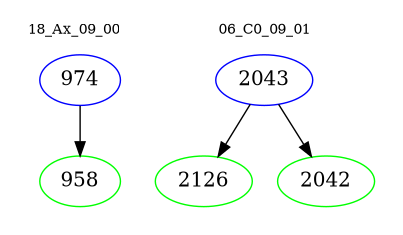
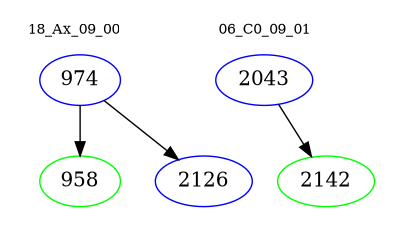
edge "2043" -> "2126": now "974" -> "2126"
node "2126": color green -> blue
node "2042": label "2042" -> "2142"
